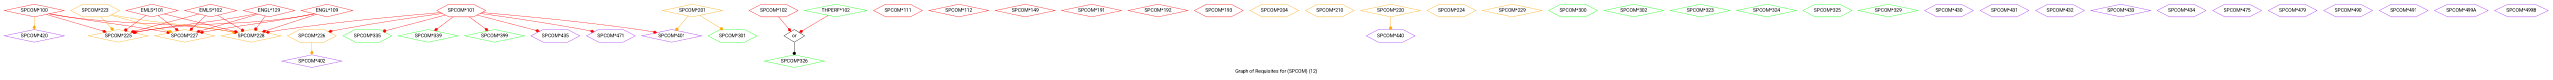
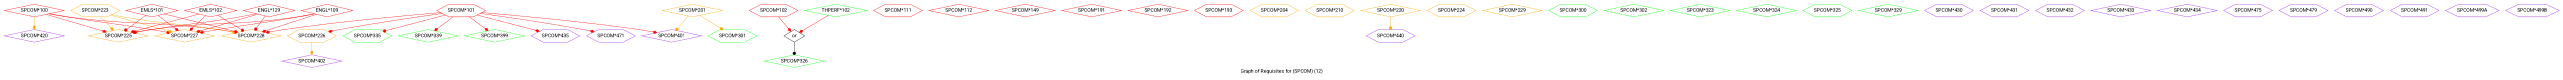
node "SPCOM*434": shape hexagon -> diamond
